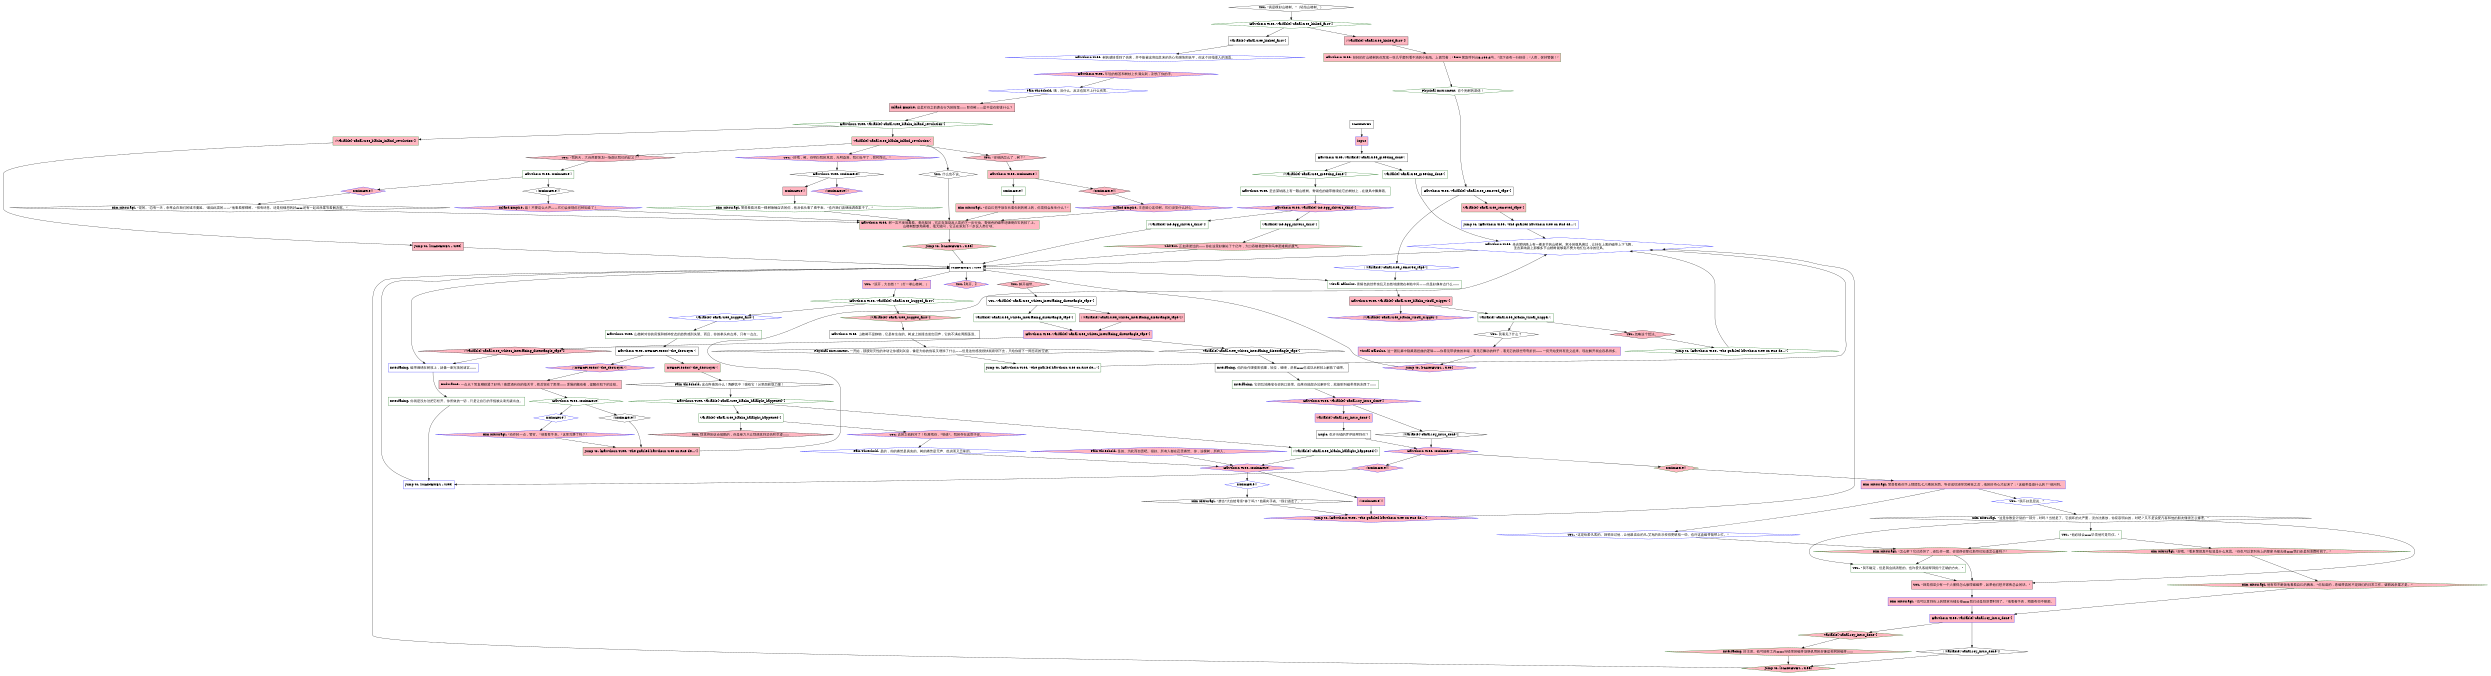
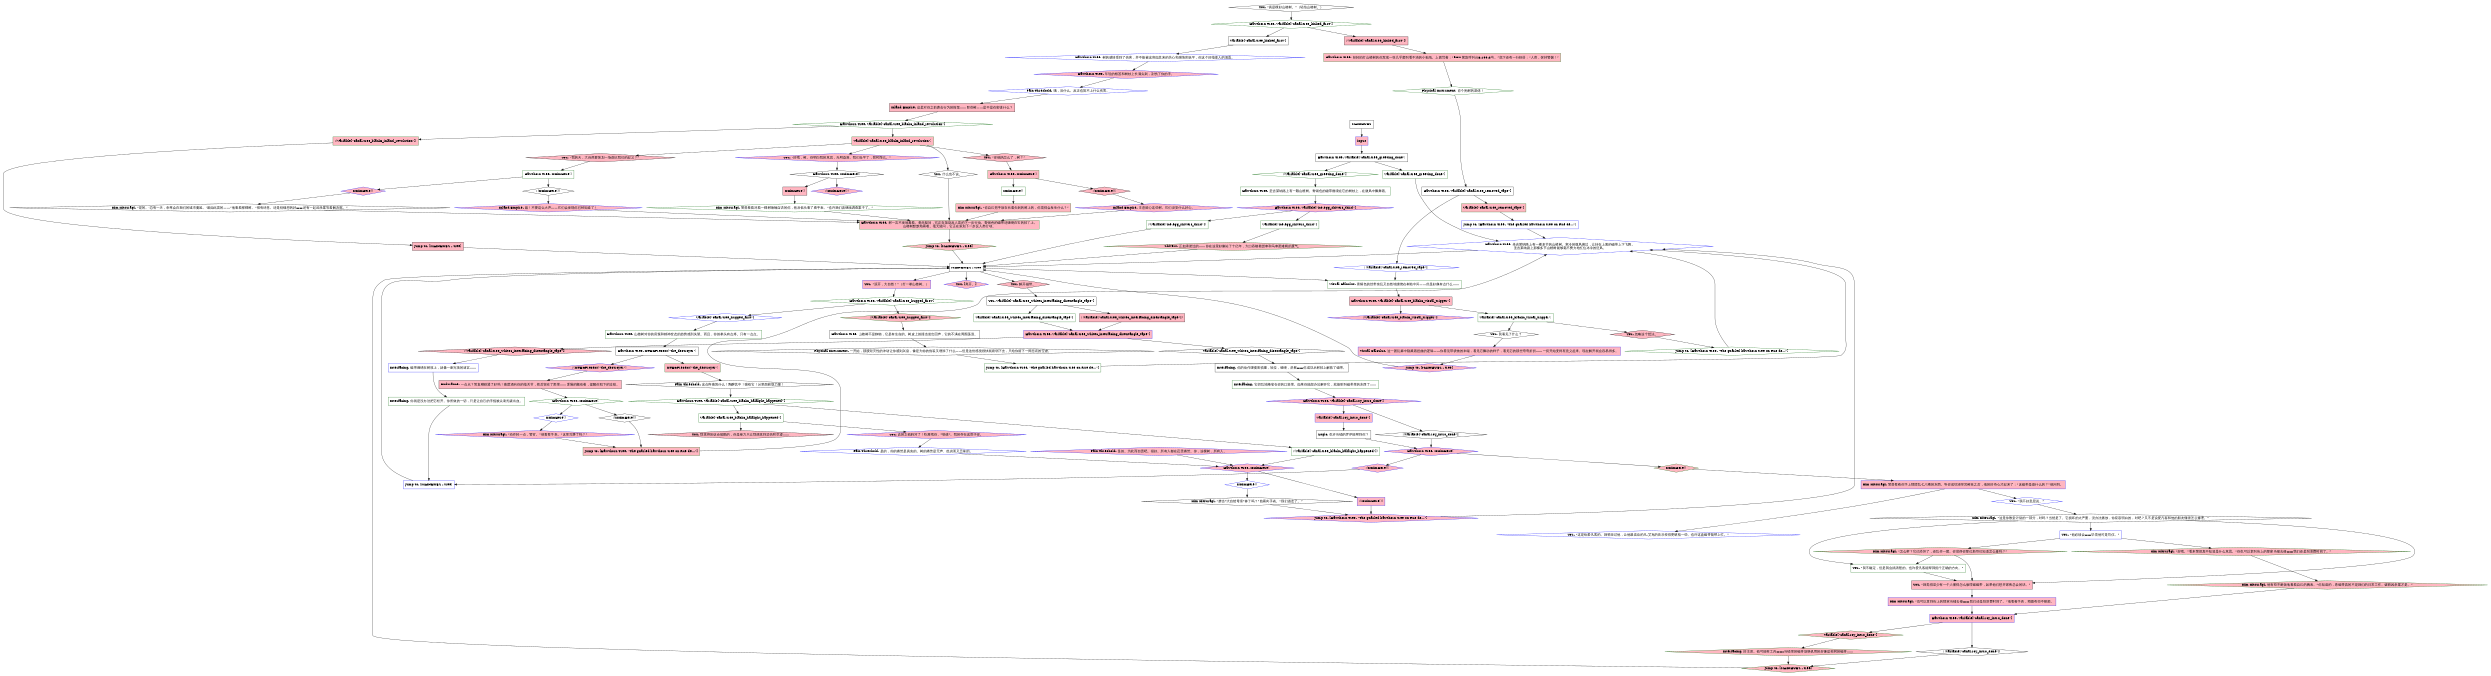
edge "Hawthorn Tree: 树的感情受到了伤害，并不能被这突如其来的关心和感情所抚平，你这个好指使人的混蛋。" -> "Hawthorn Tree: 年轻的根茎和树枝上长满尖刺，刮伤了你的手。": added
edge "MAINHUBS - tree" -> "Interfacing: 磁带缠绕在树枝上，就像一座完美的迷宫……": now "MAINHUBS - tree" -> "You: 解开磁带。"
node "You: “他必须会——毕竟他可是司仪。”": color darkgreen -> blue
edge "You: “这是给爱凡客的。我答应过他，让他最喜欢的凡·艾克的音乐变得更硬核一些。也许这盘磁带能帮上忙。”" -> "Kim Kitsuragi: “怎么帮？它已经坏了，还乱作一团。你觉得你那位新哥们知道怎么修吗？”": removed
